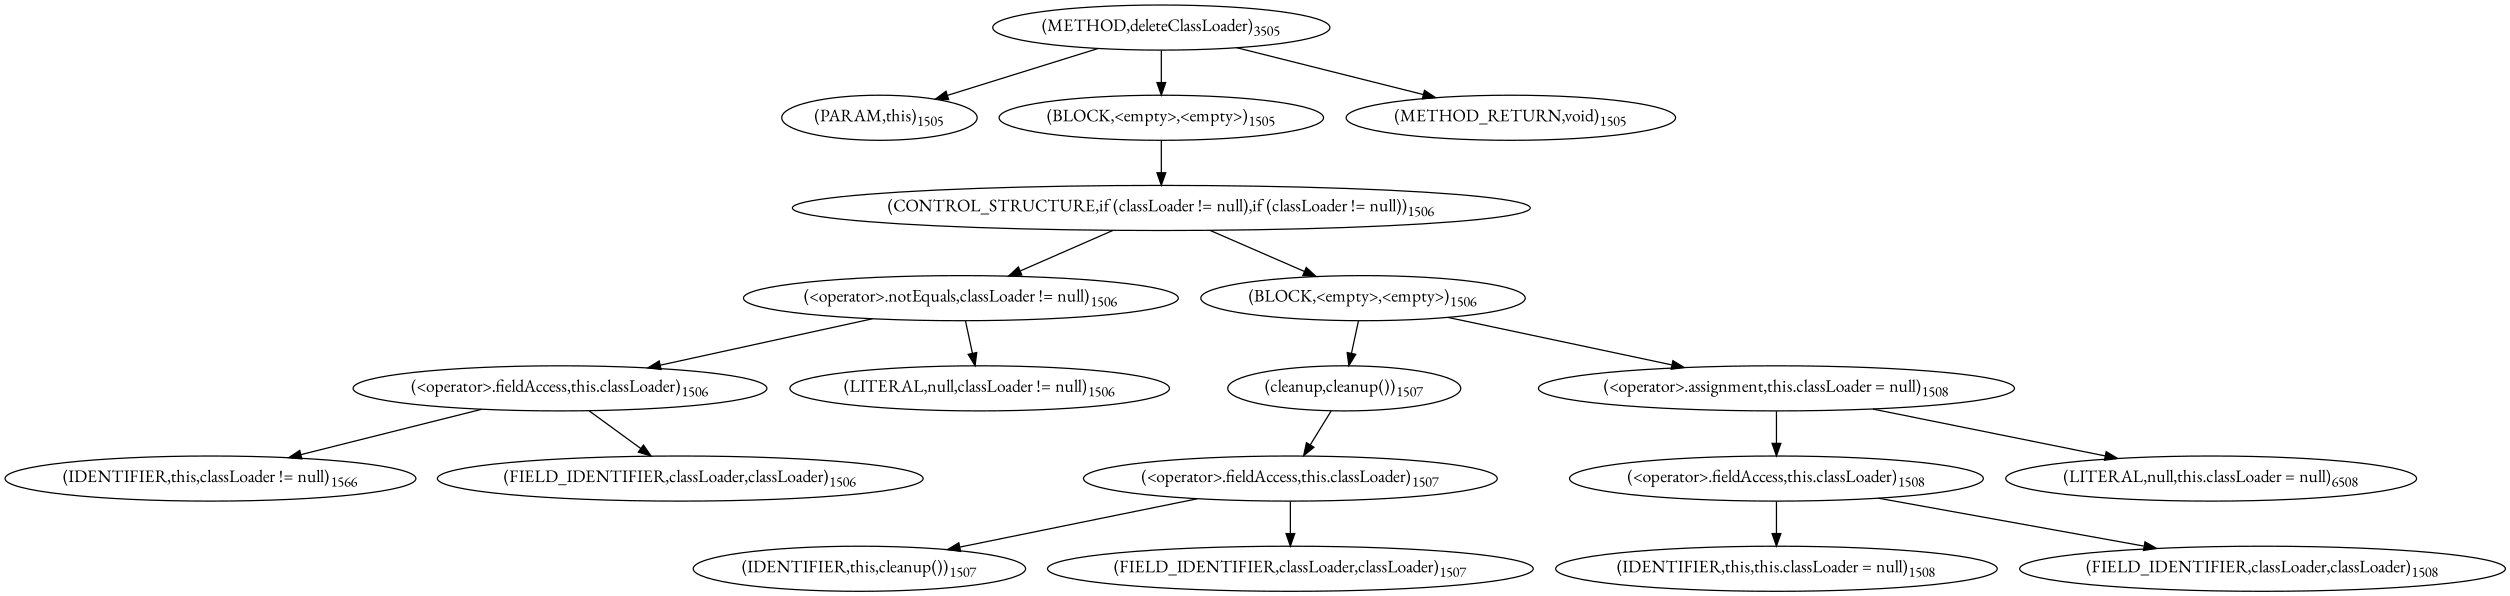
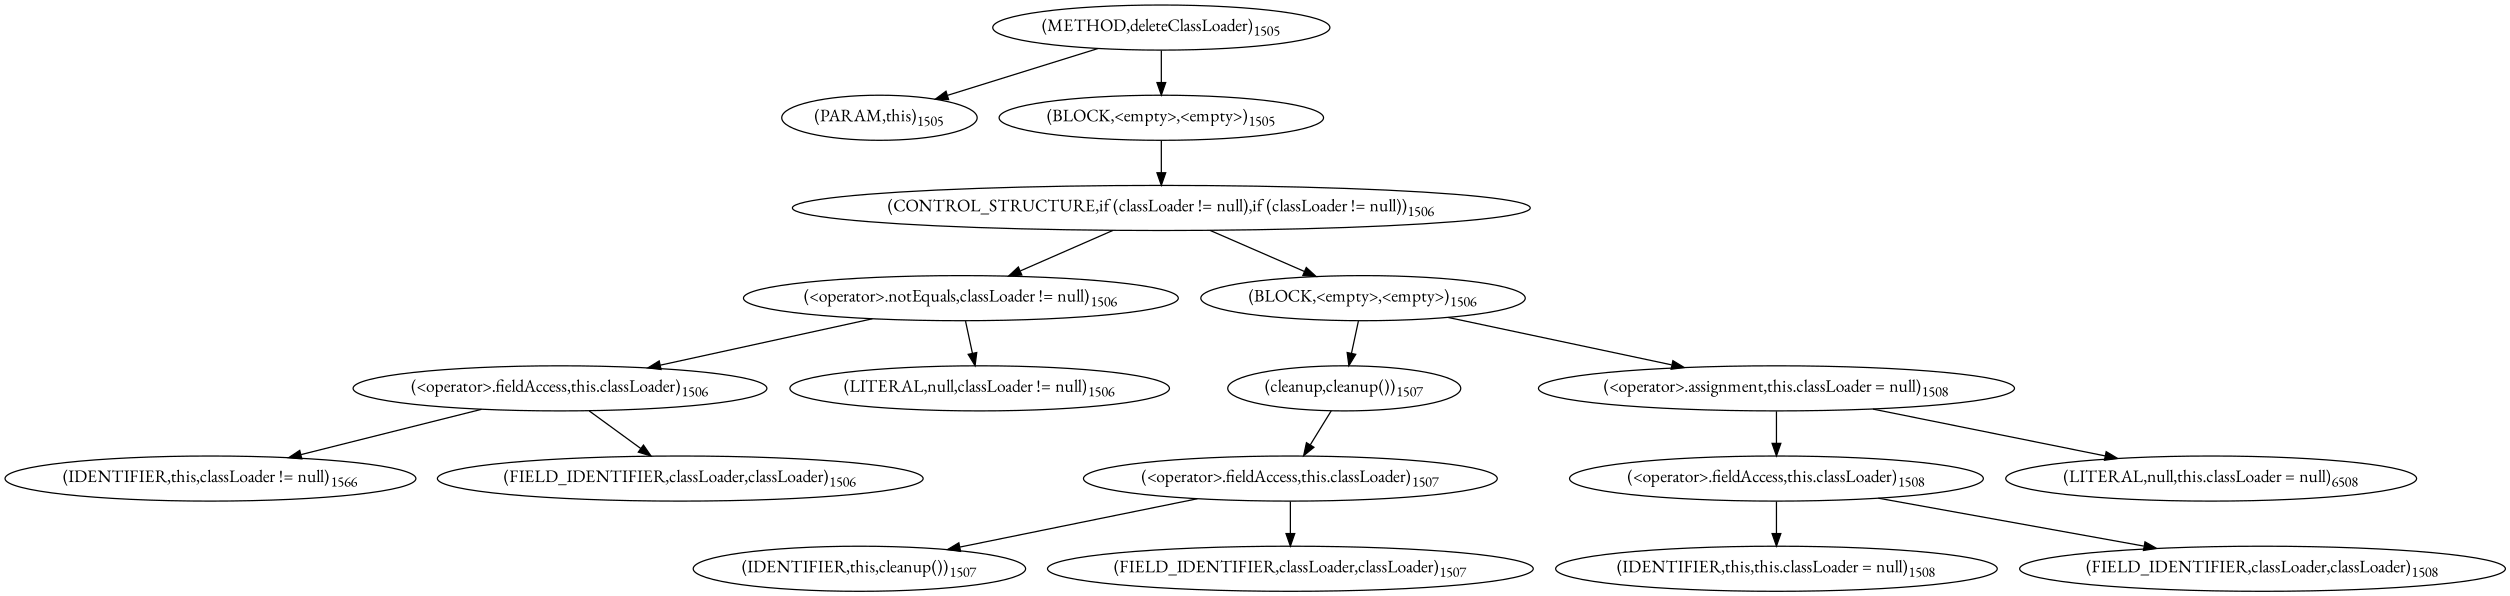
node "(METHOD,deleteClassLoader)": text "3505" -> "1505"
node "(METHOD_RETURN,void)": removed
